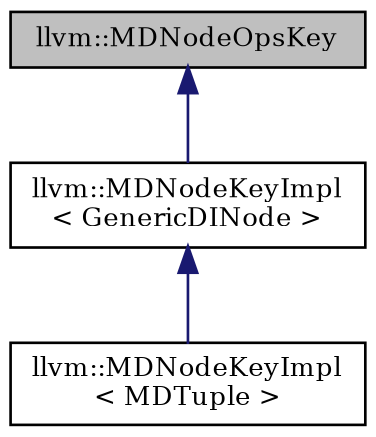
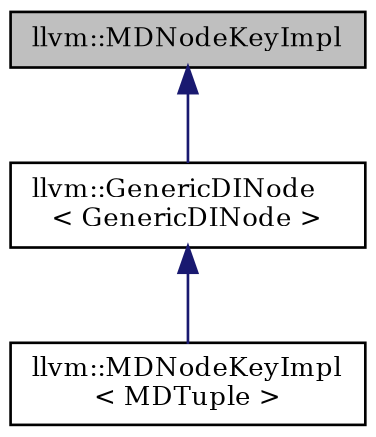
node "llvm::MDNodeOpsKey": label "llvm::MDNodeOpsKey" -> "llvm::MDNodeKeyImpl"
node "llvm::MDNodeKeyImpl < GenericDINode >": label "llvm::MDNodeKeyImpl < GenericDINode >" -> "llvm::GenericDINode < GenericDINode >"
